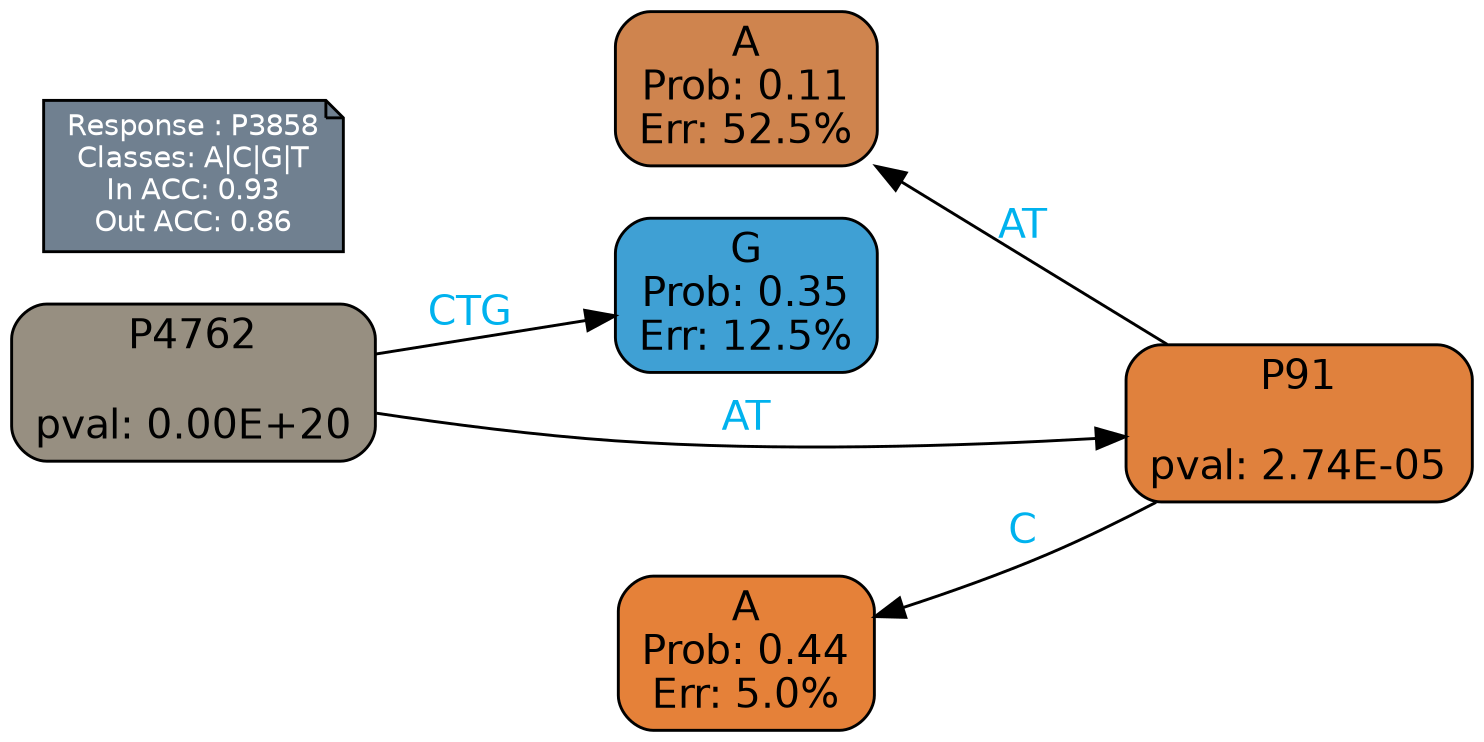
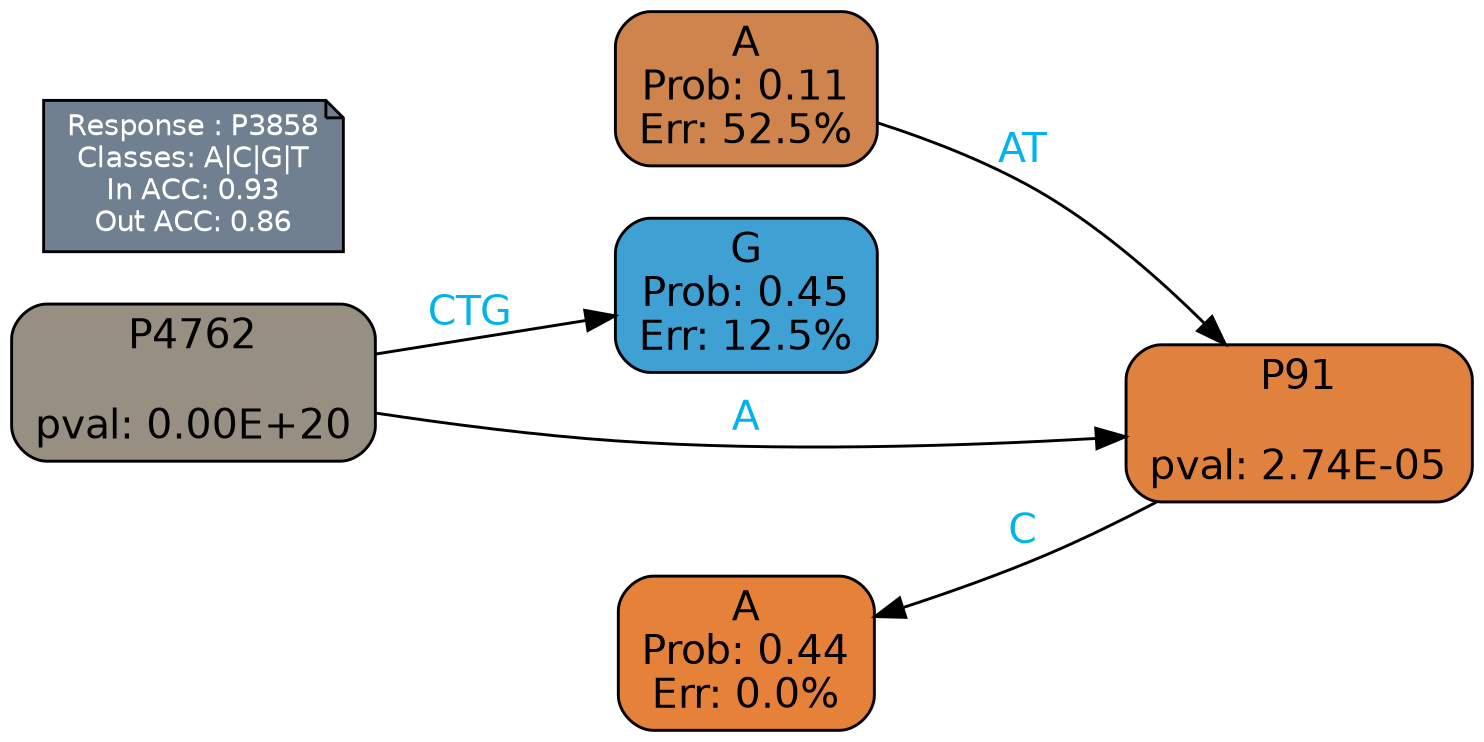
edge "P91 pval: 2.74E-05" -> "A Prob: 0.11 Err: 52.5%": reversed
node "G Prob: 0.35 Err: 12.5%": label "G Prob: 0.35 Err: 12.5%" -> "G Prob: 0.45 Err: 12.5%"
edge "P4762 pval: 0.00E+20" -> "P91 pval: 2.74E-05": label "AT" -> "A"
node "A Prob: 0.44 Err: 5.0%": label "A Prob: 0.44 Err: 5.0%" -> "A Prob: 0.44 Err: 0.0%"
